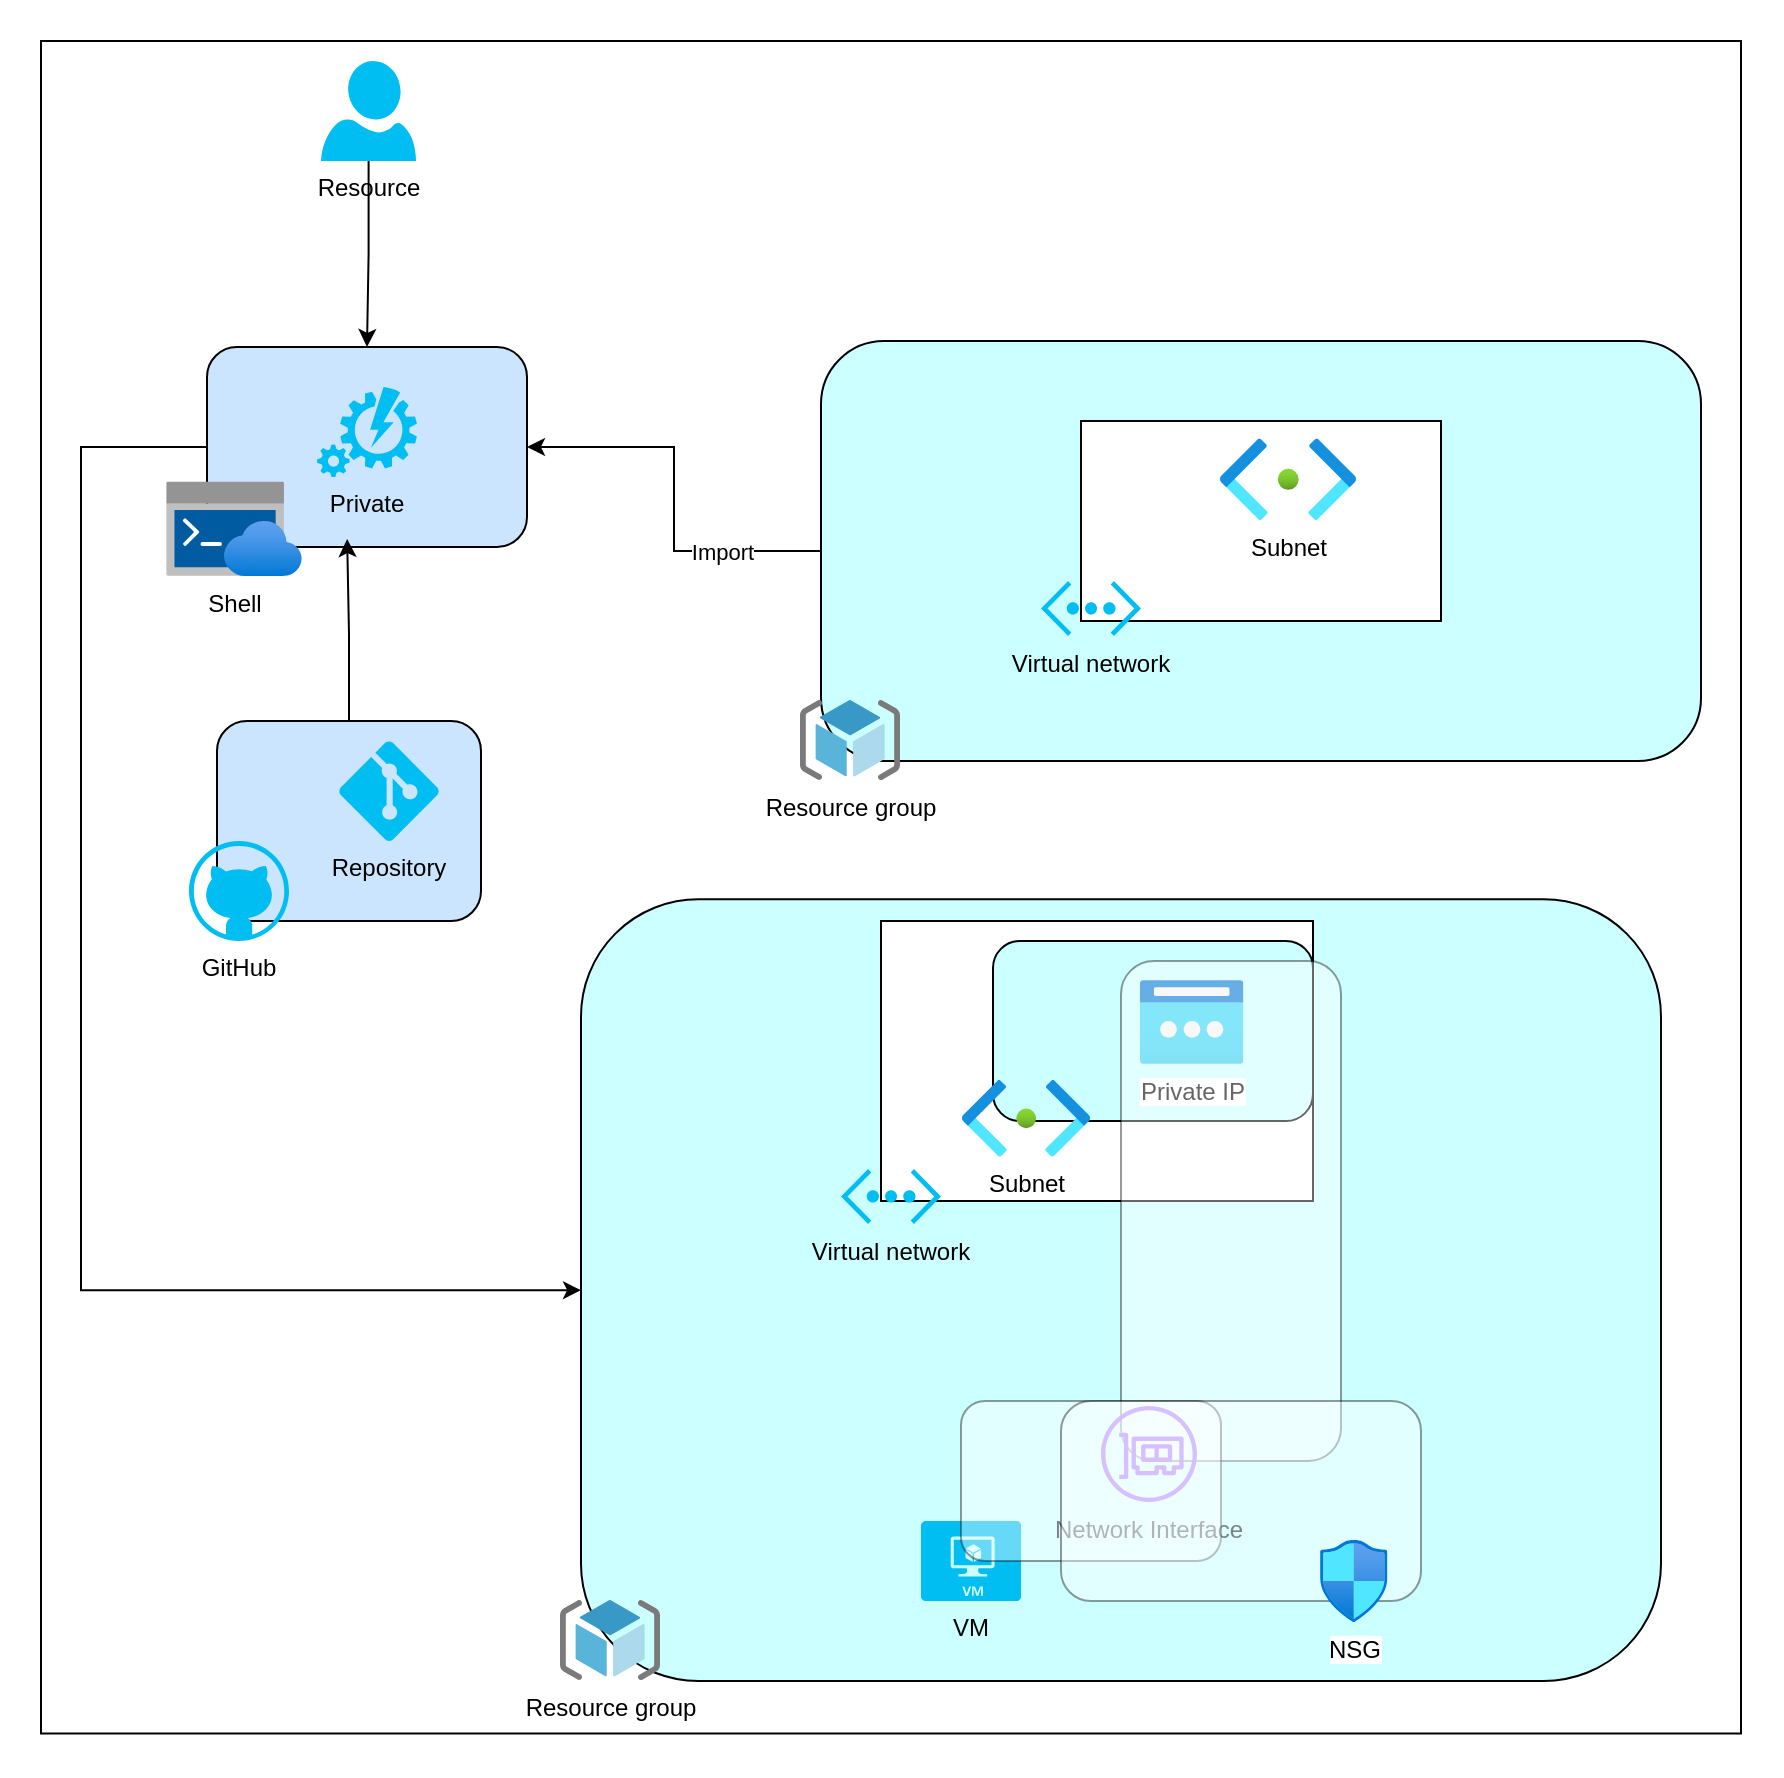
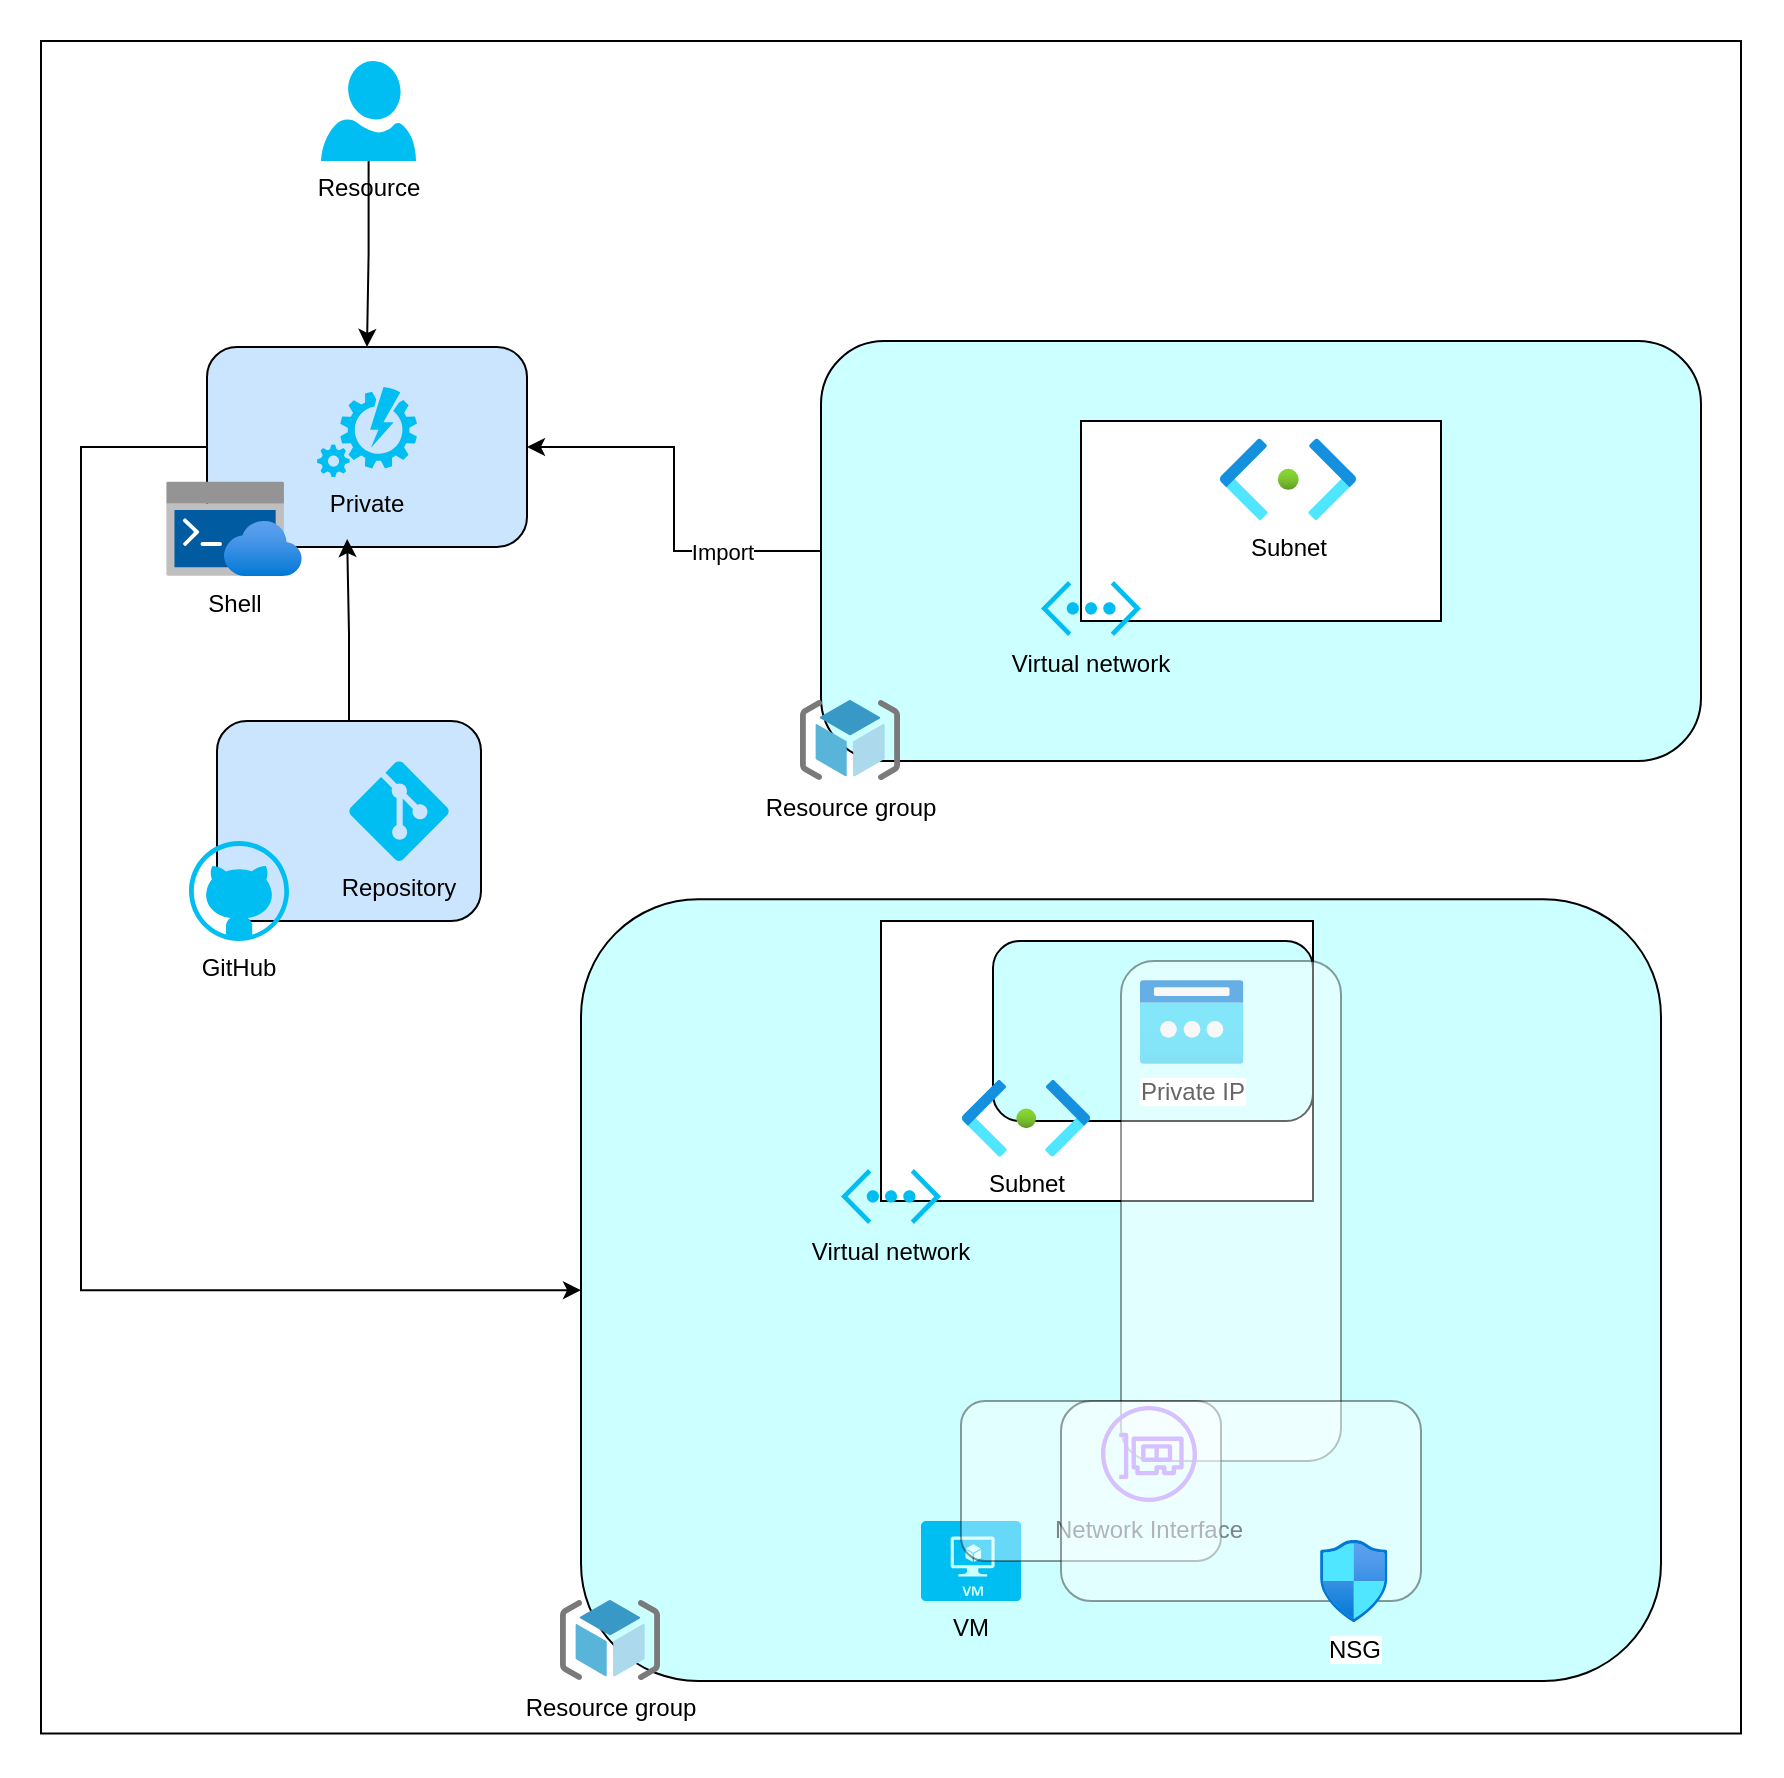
node "Repository": moved (389, 791) -> (399, 811)
